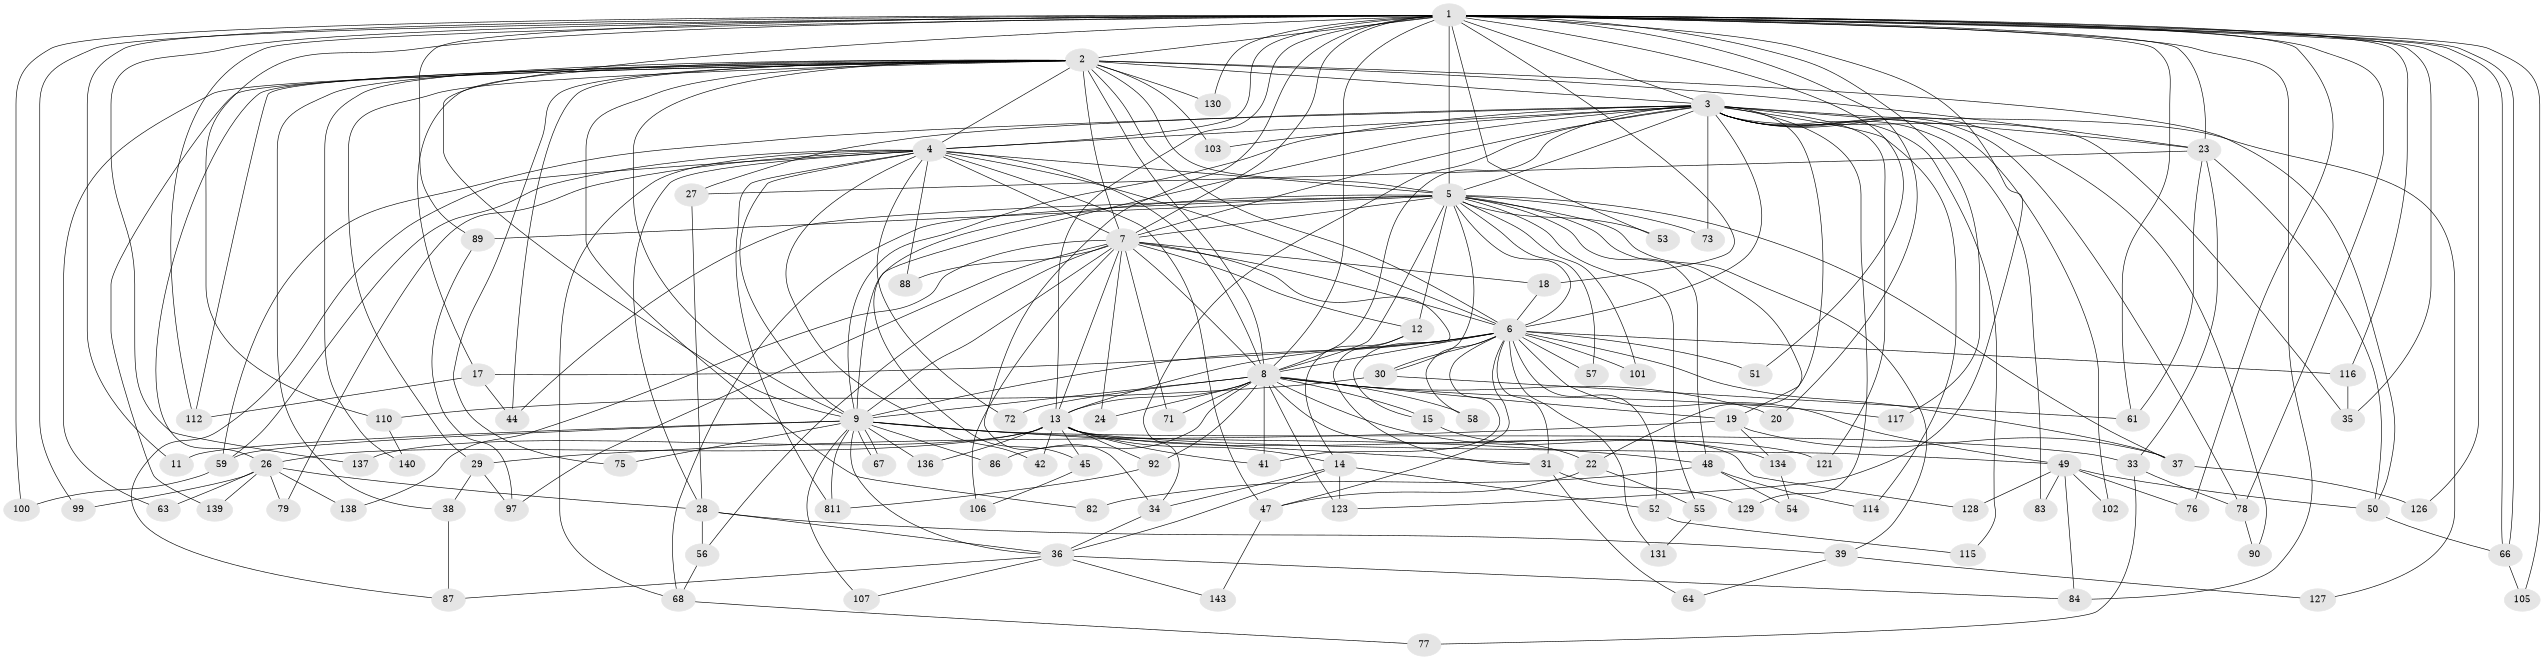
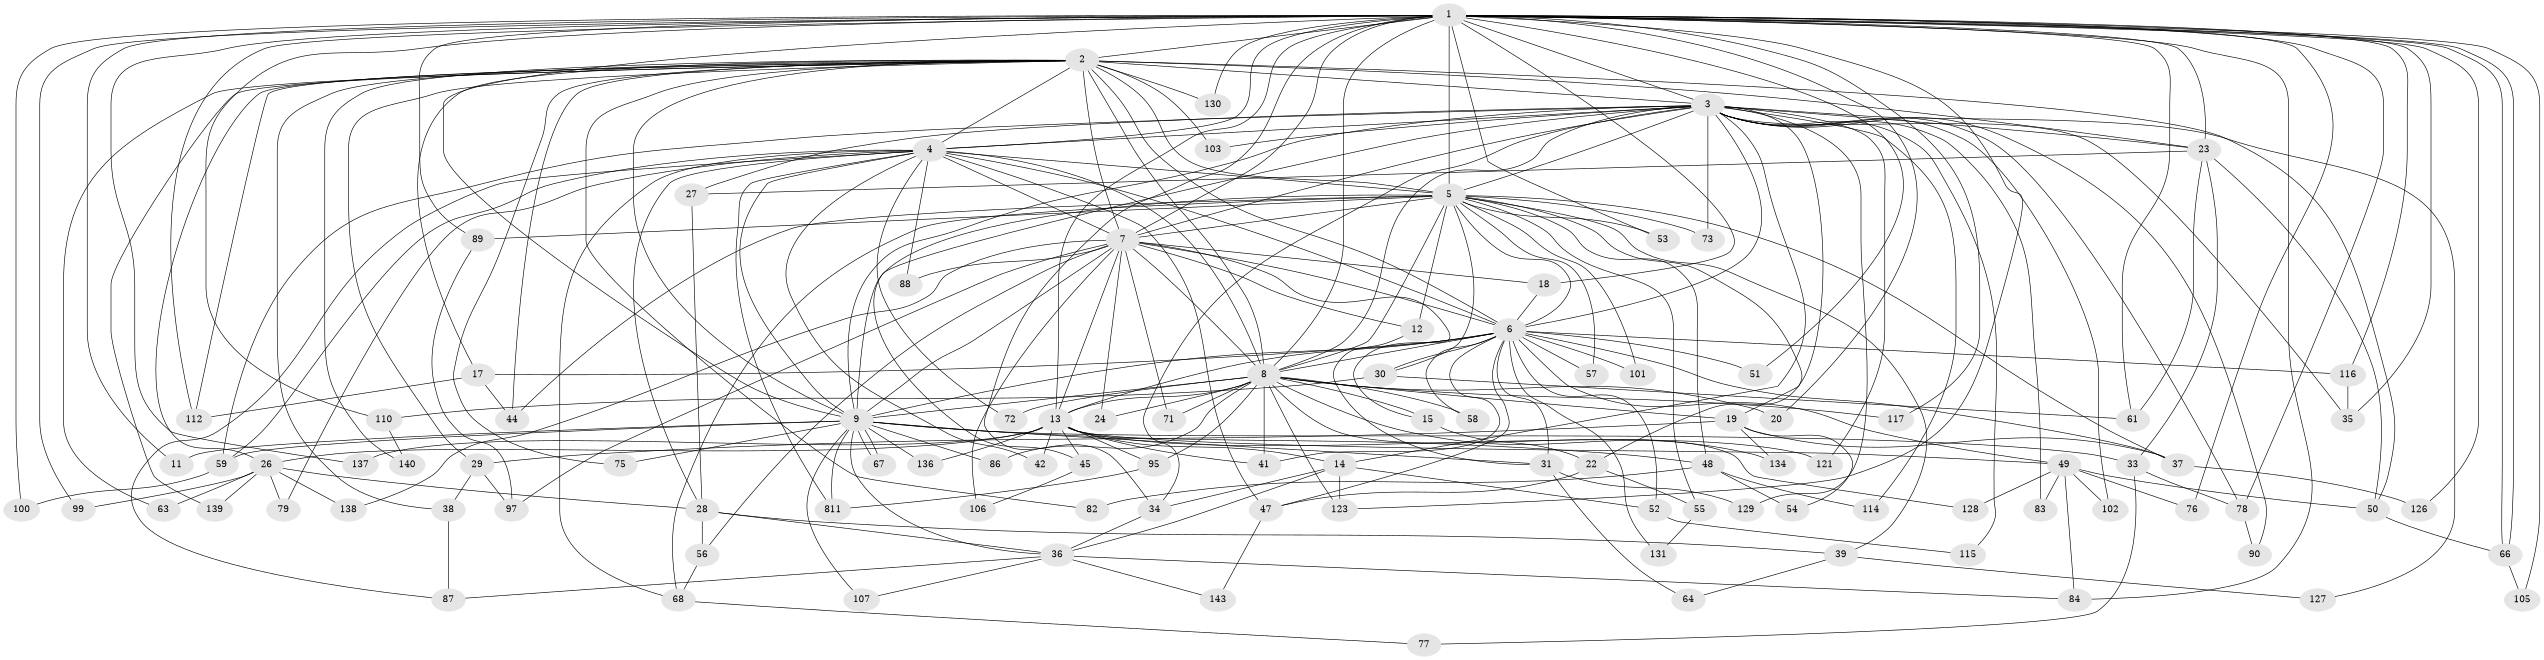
edge "12" -- "14": now "3" -- "14"
node "92": label "92" -> "95"
edge "134" -- "54": now "19" -- "54"
